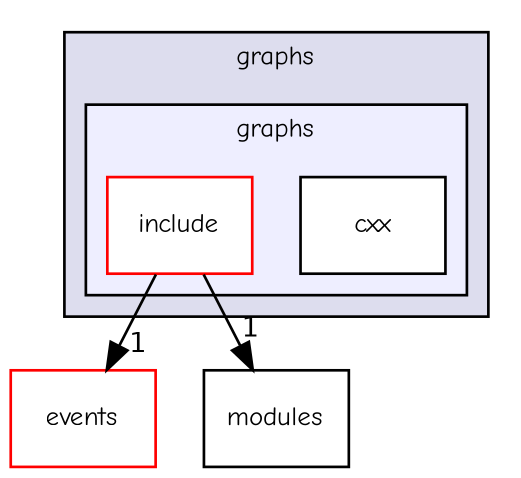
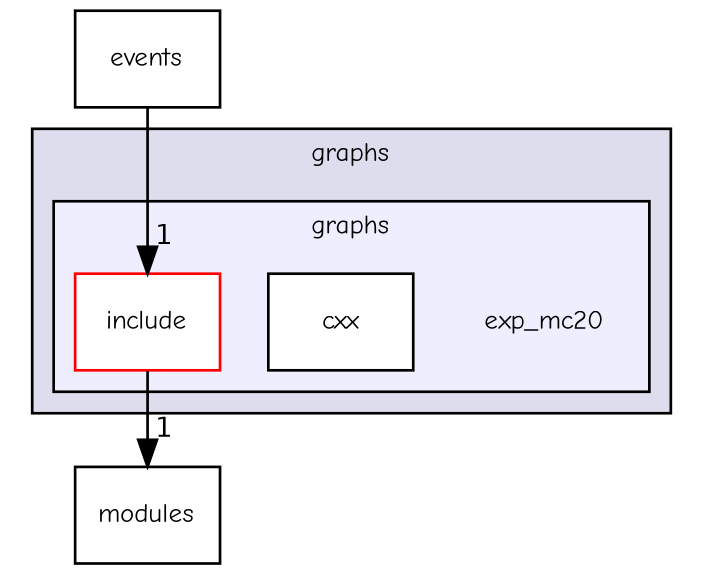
edge "include" -> "events": reversed
node "exp_mc20": added
node "events": color red -> black
